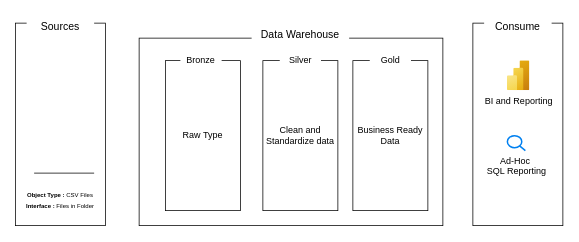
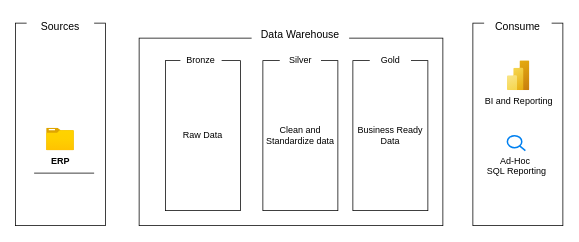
node "Raw Type": label "Raw Type" -> "Raw Data"
node "ERP": added
node "Object Type : CSV Files Interface : Files in Folder": removed
